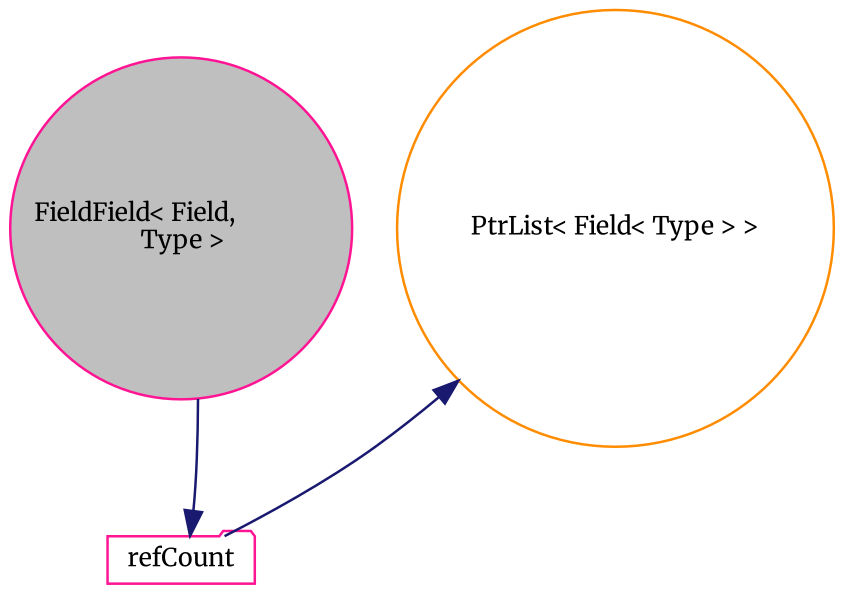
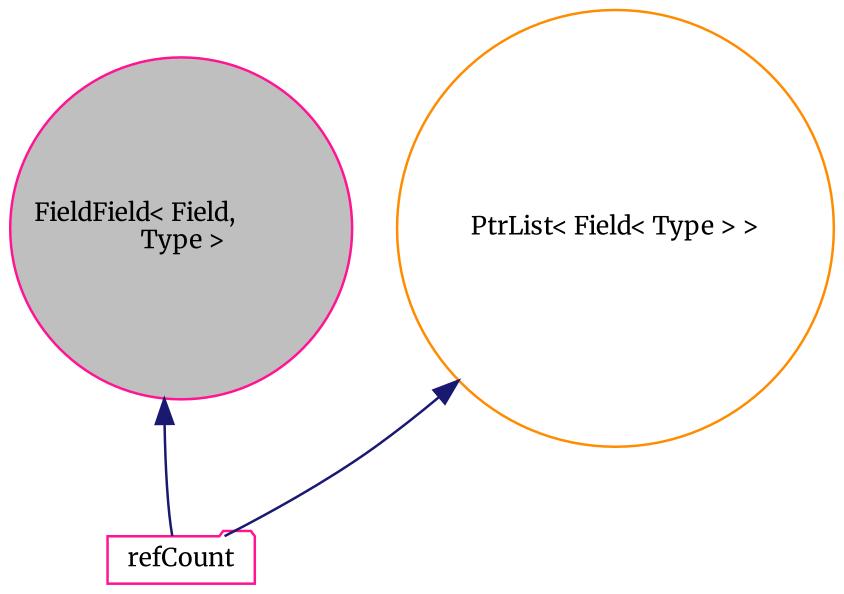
edge "FieldField< Field, Type >" -> "refCount": reversed
